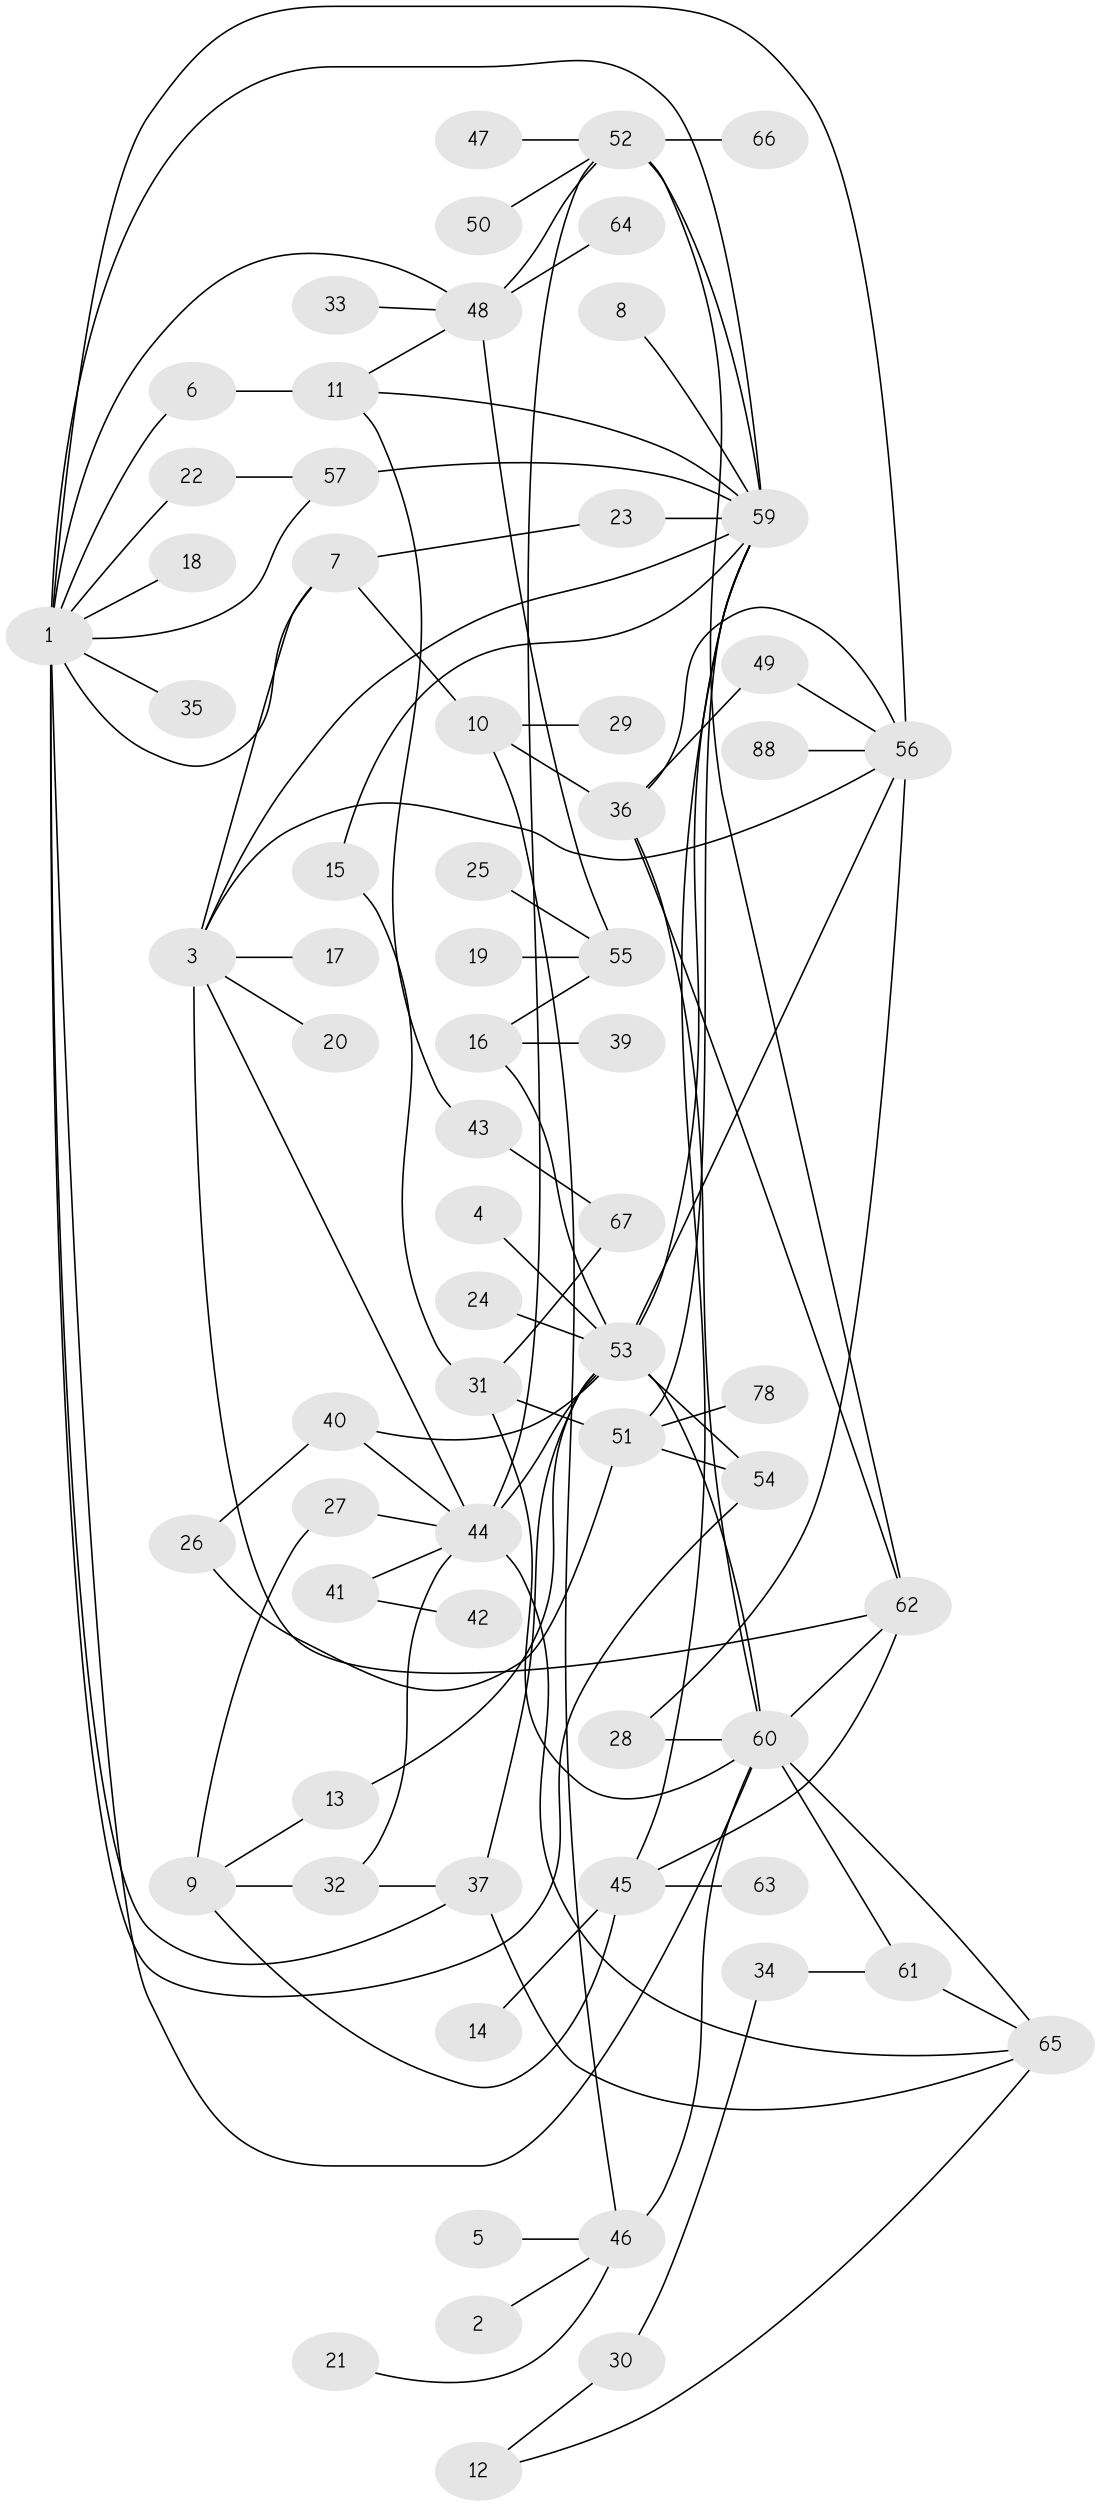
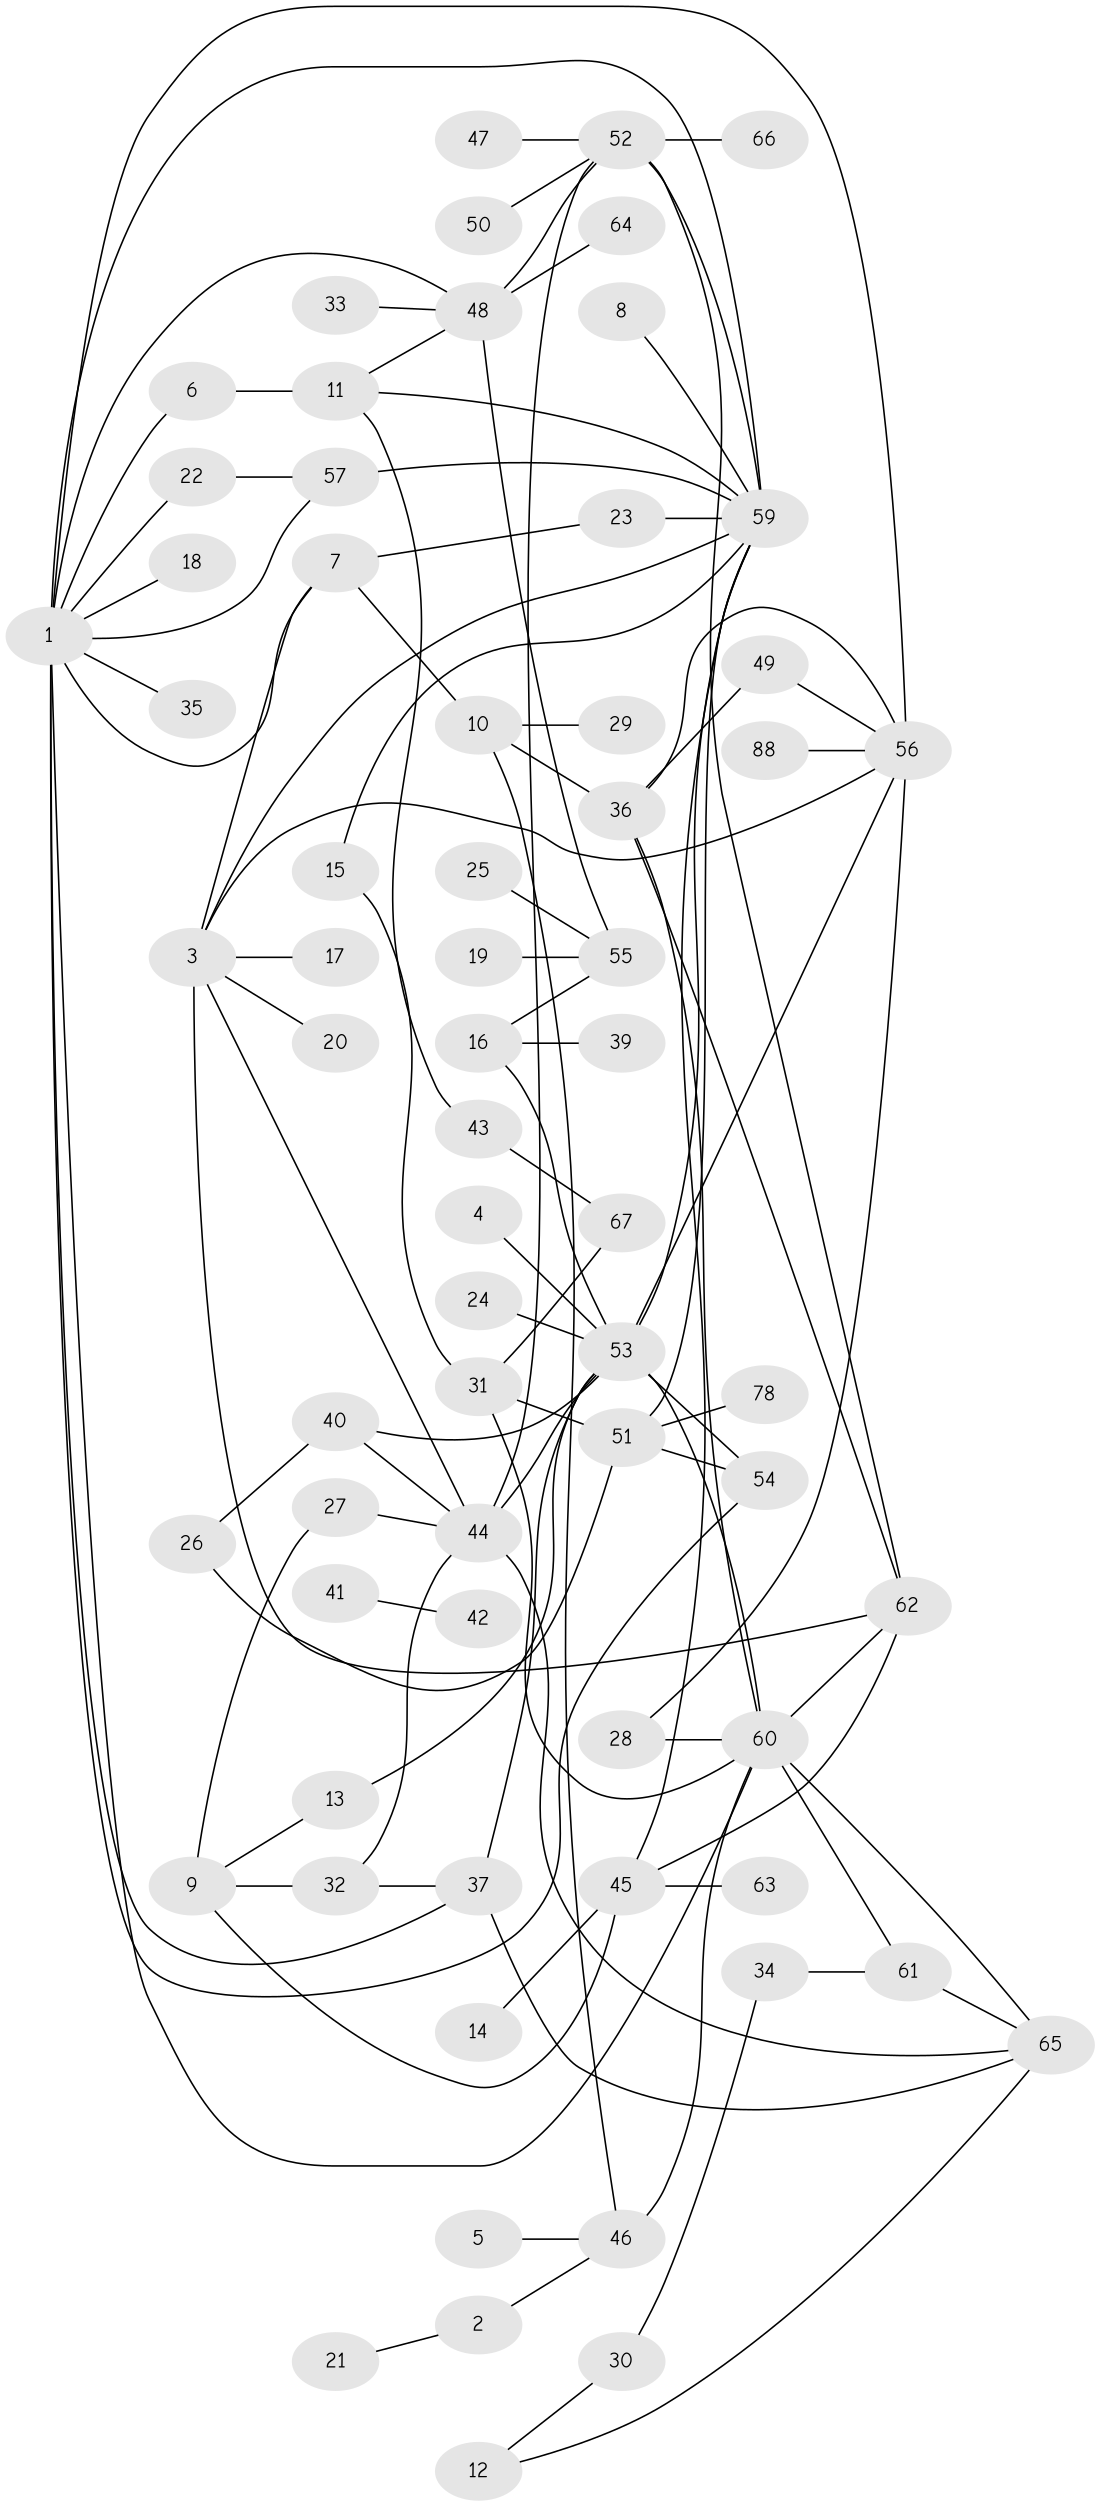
edge "44" -- "41": removed
edge "46" -- "21": now "2" -- "21"
